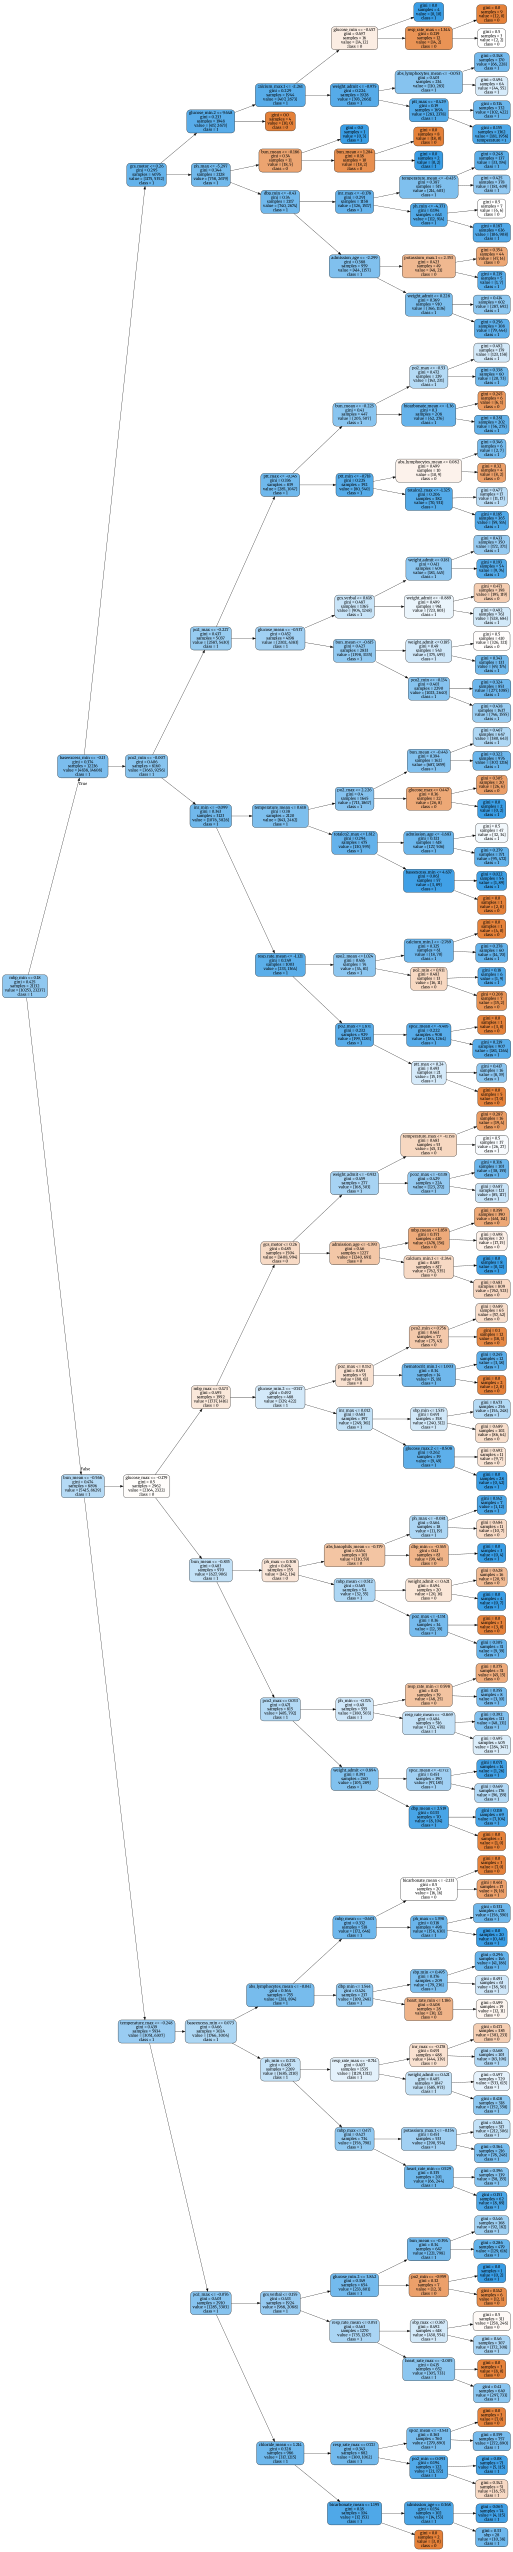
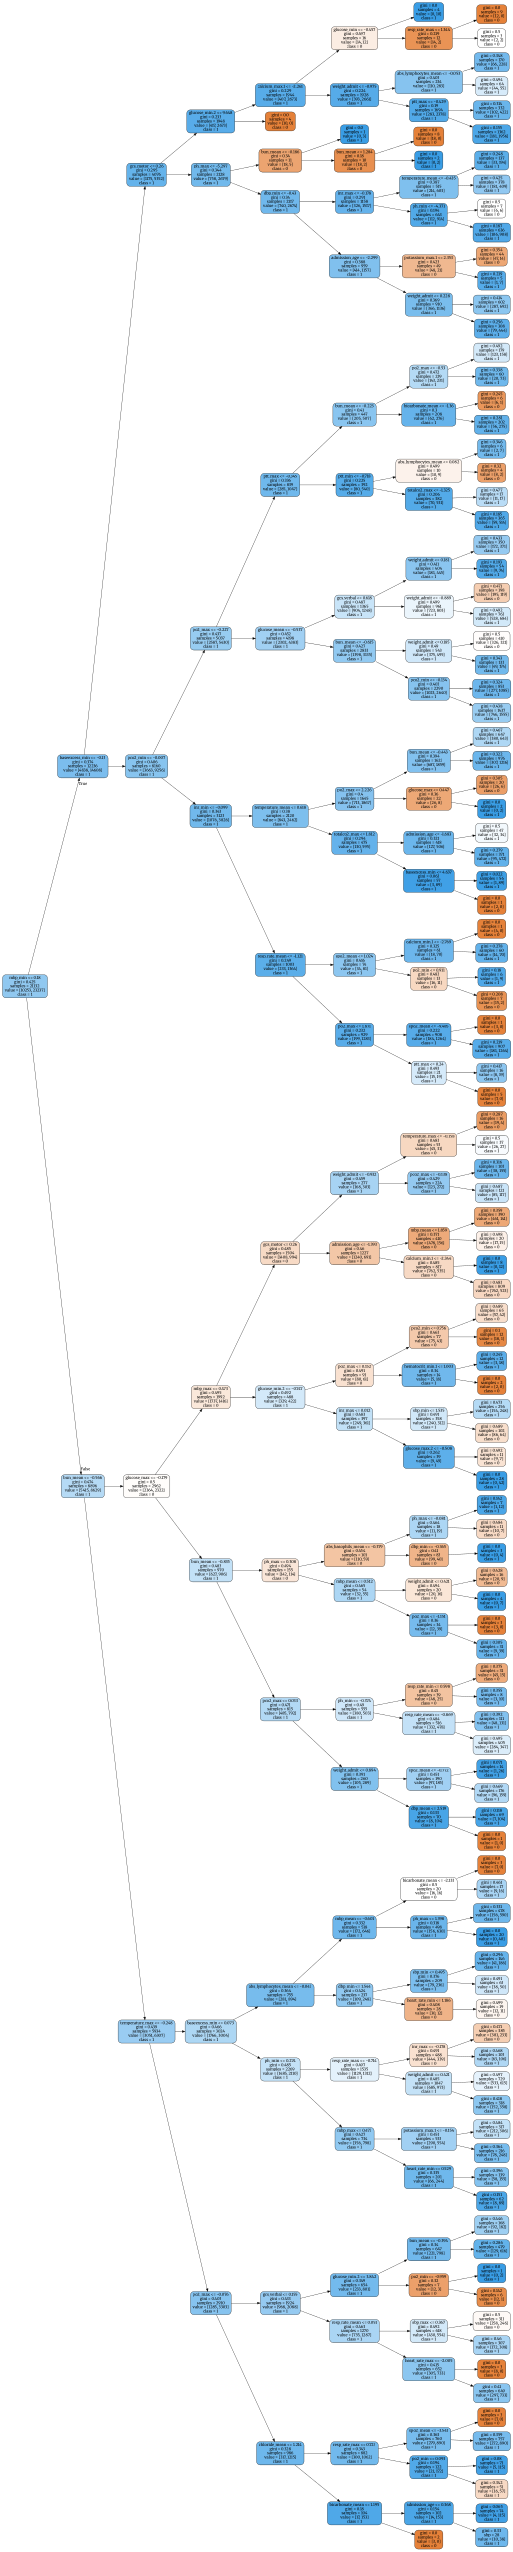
node "gini = 0.155 samples = 1362 value = [181, 1956] temperature = 1": label "gini = 0.155 samples = 1362 value = [181, 1956] temperature = 1" -> "gini = 0.155 samples = 1362 value = [181, 1956] class = 1"
node "gini = 0.461 samples = 17 value = [9, 16] class = 1": fillcolor #eca06a -> #a8d4f4
